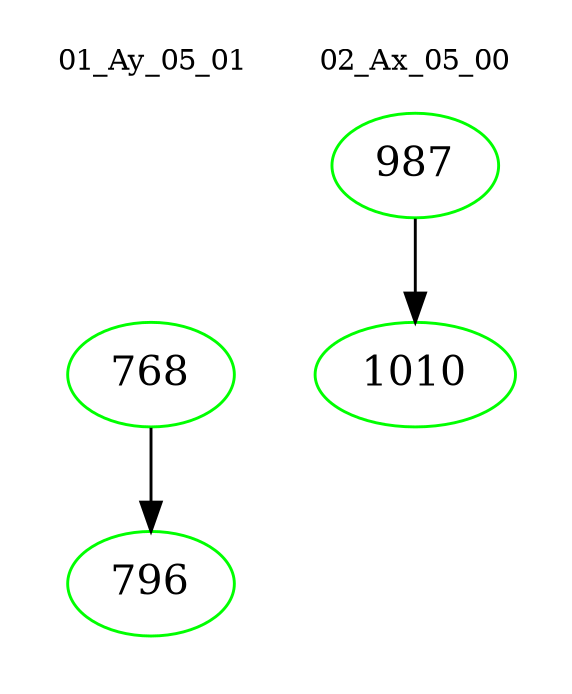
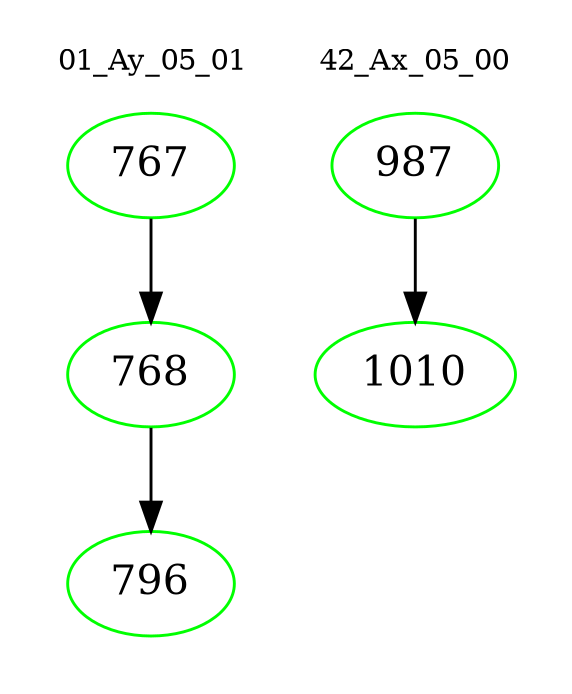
cluster "02_Ax_05_00": label "02_Ax_05_00" -> "42_Ax_05_00"
node "767": added
